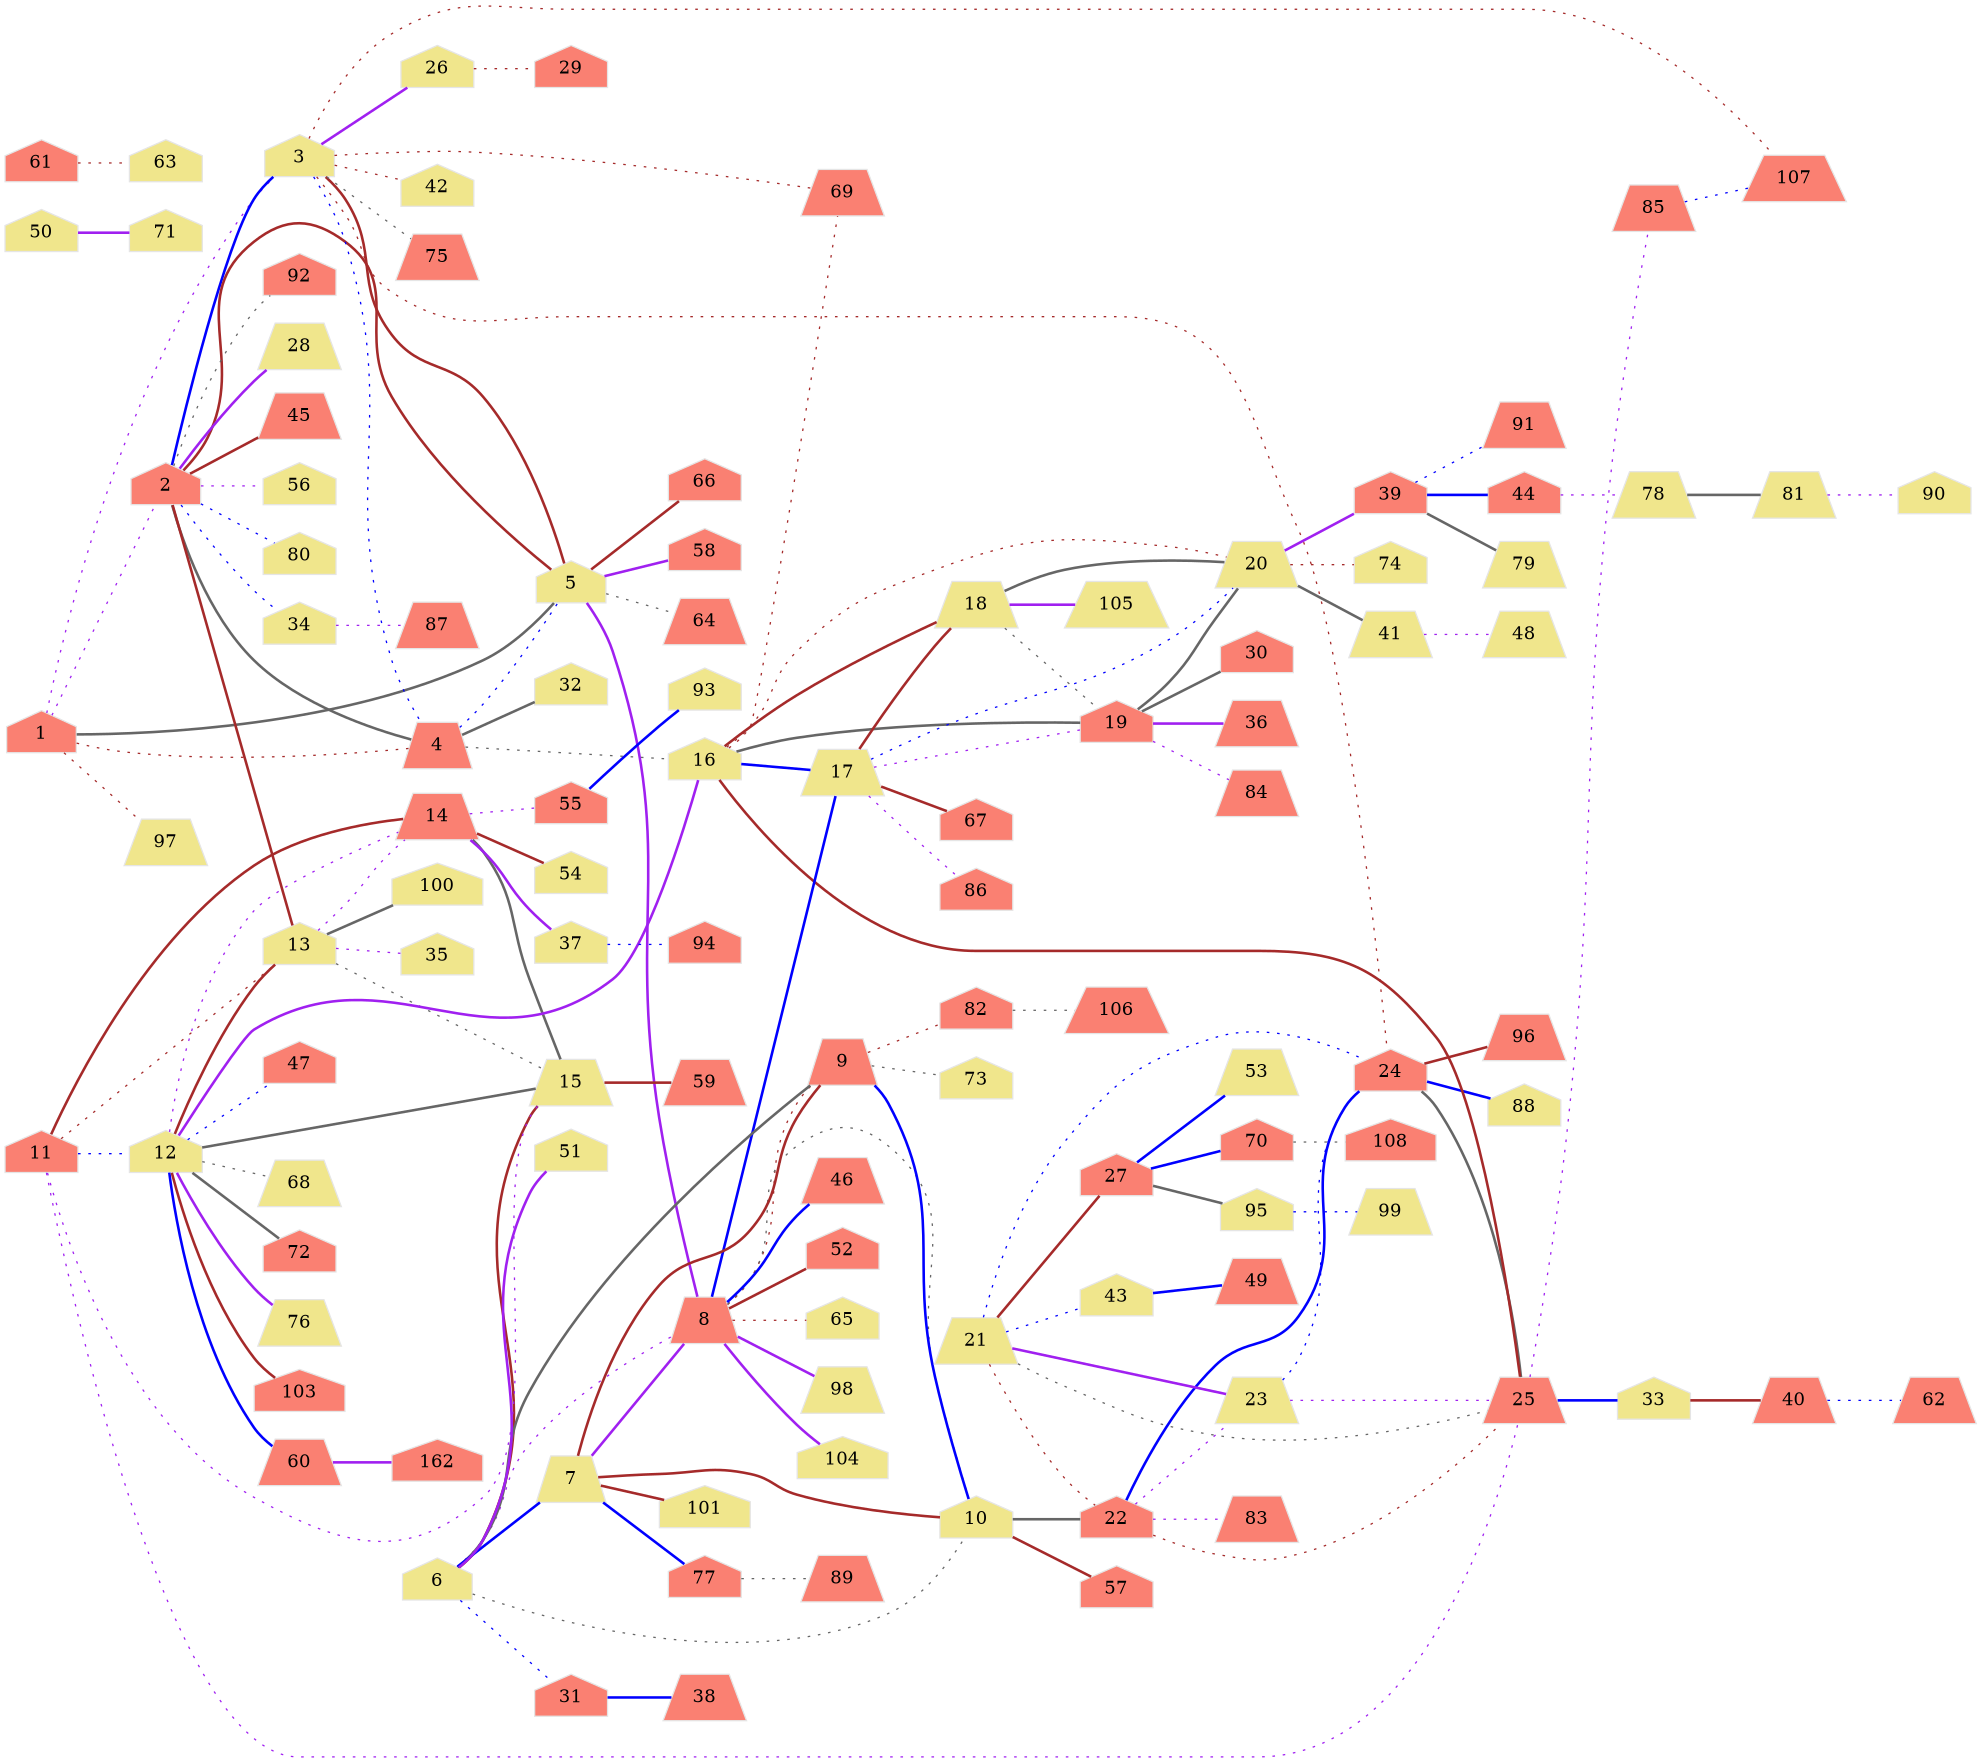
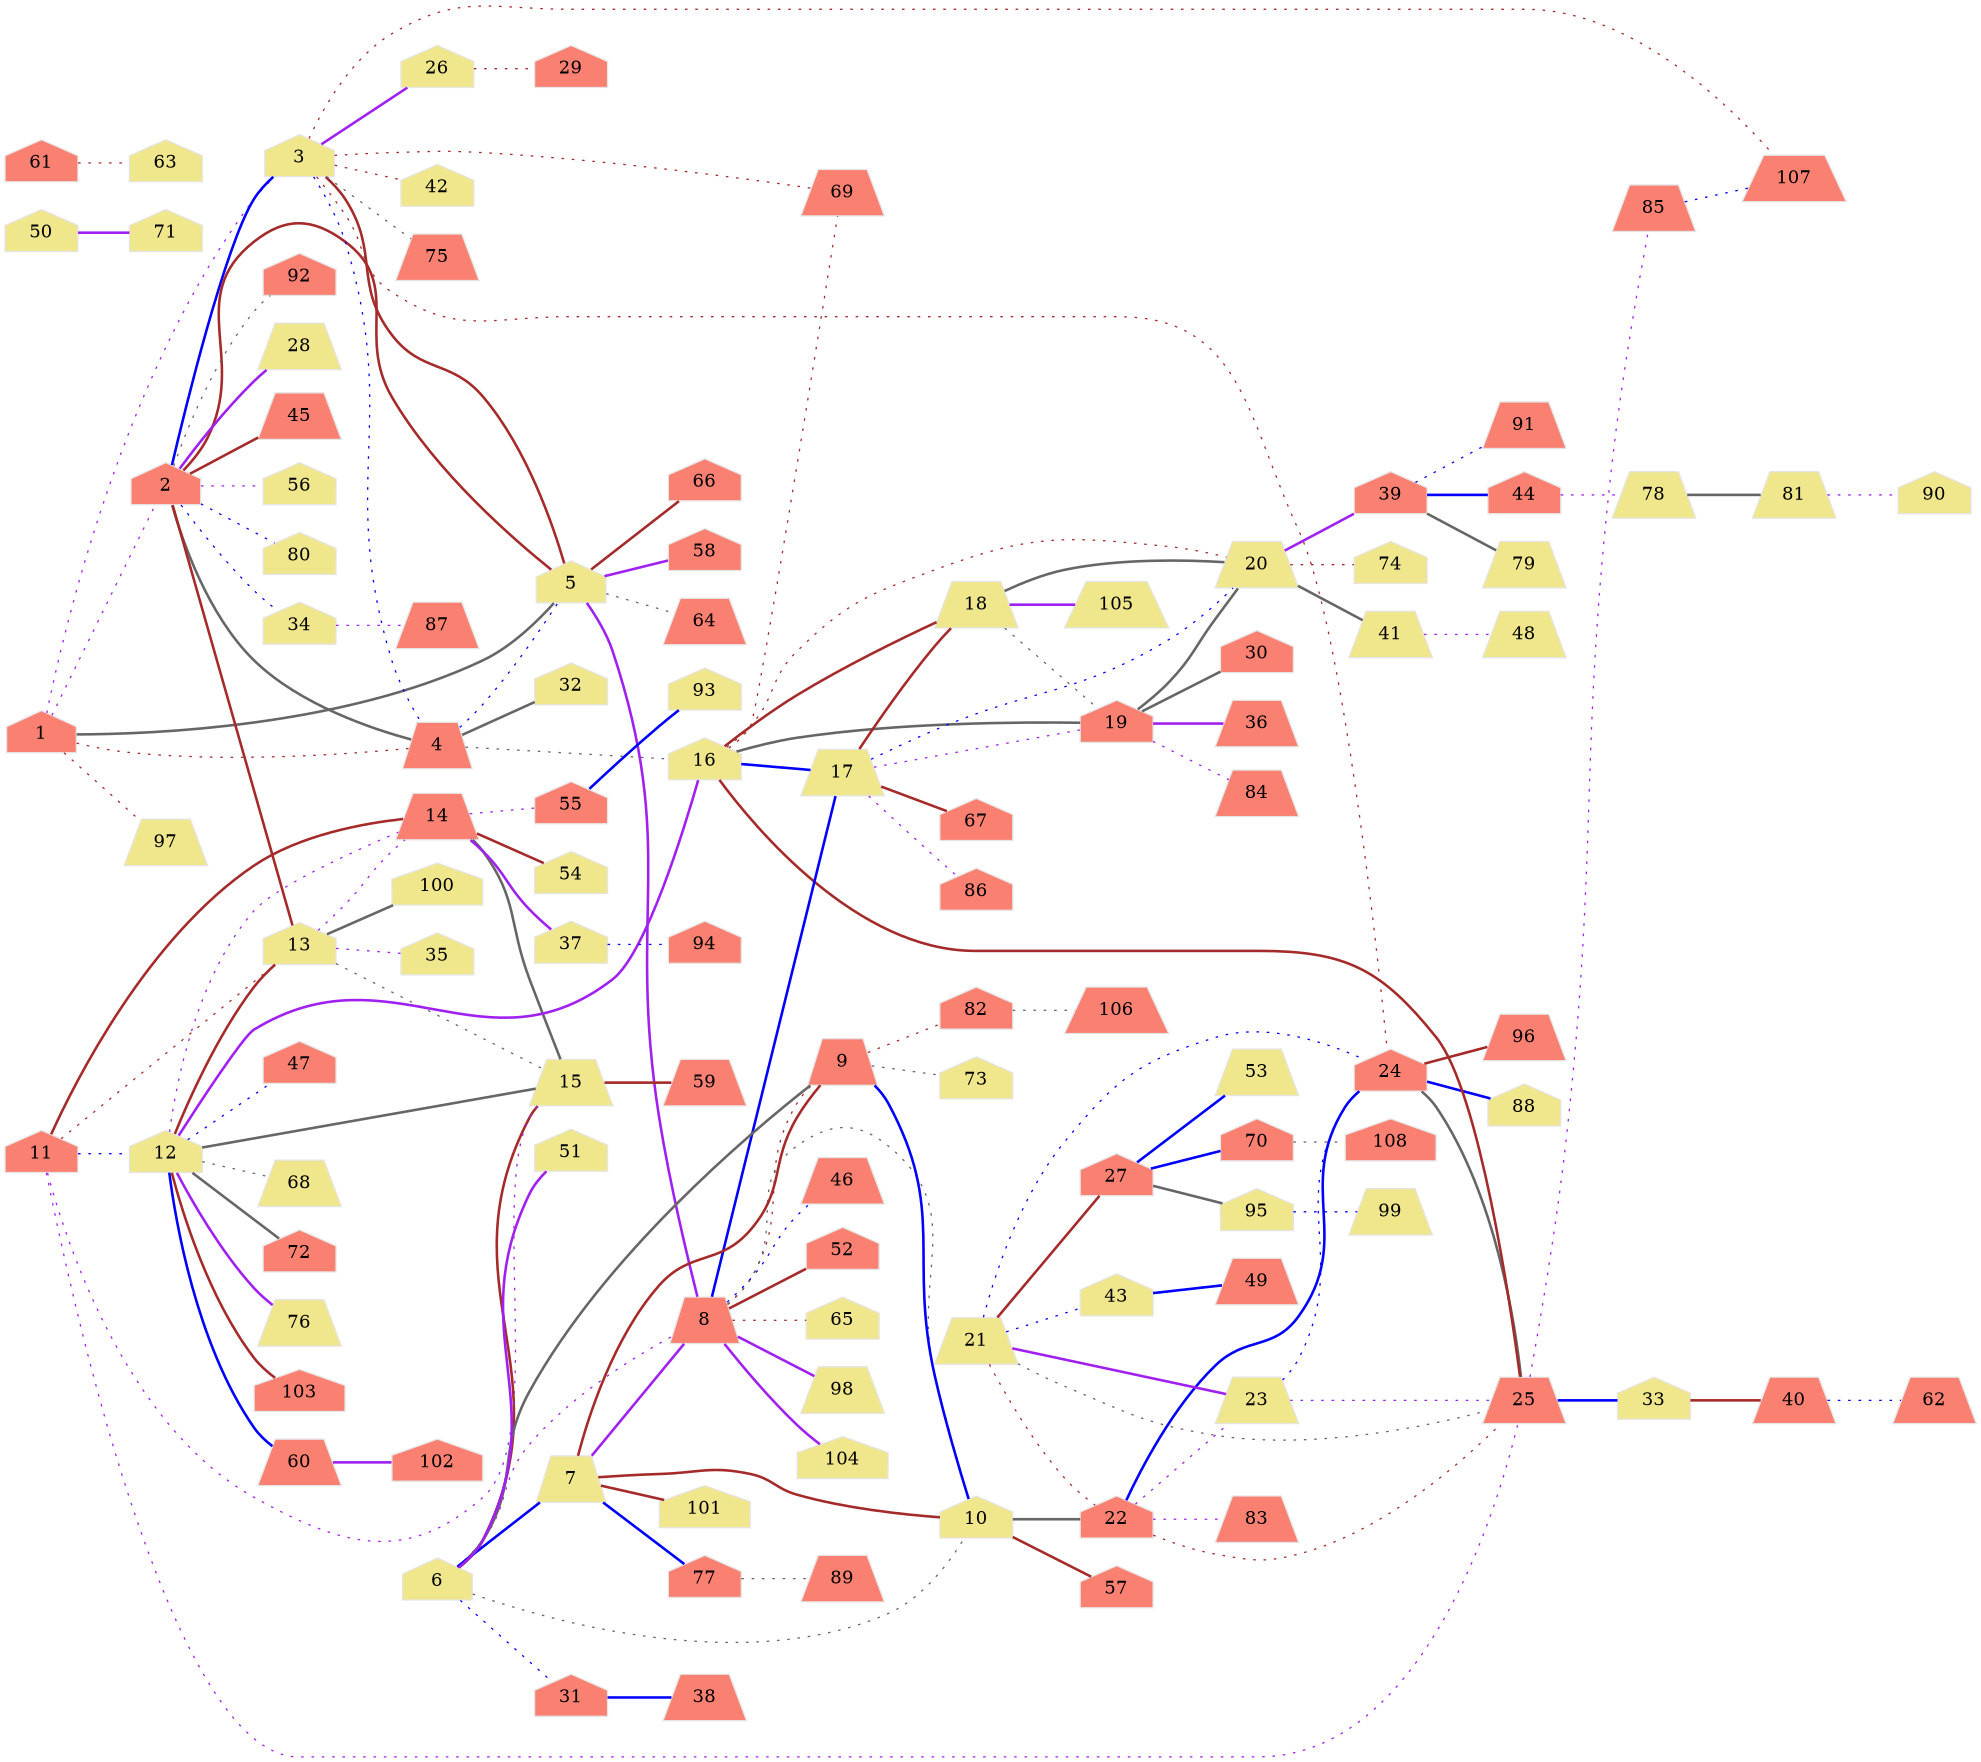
edge "46" -- "8": style bold -> dotted
node "162": label "162" -> "102"
